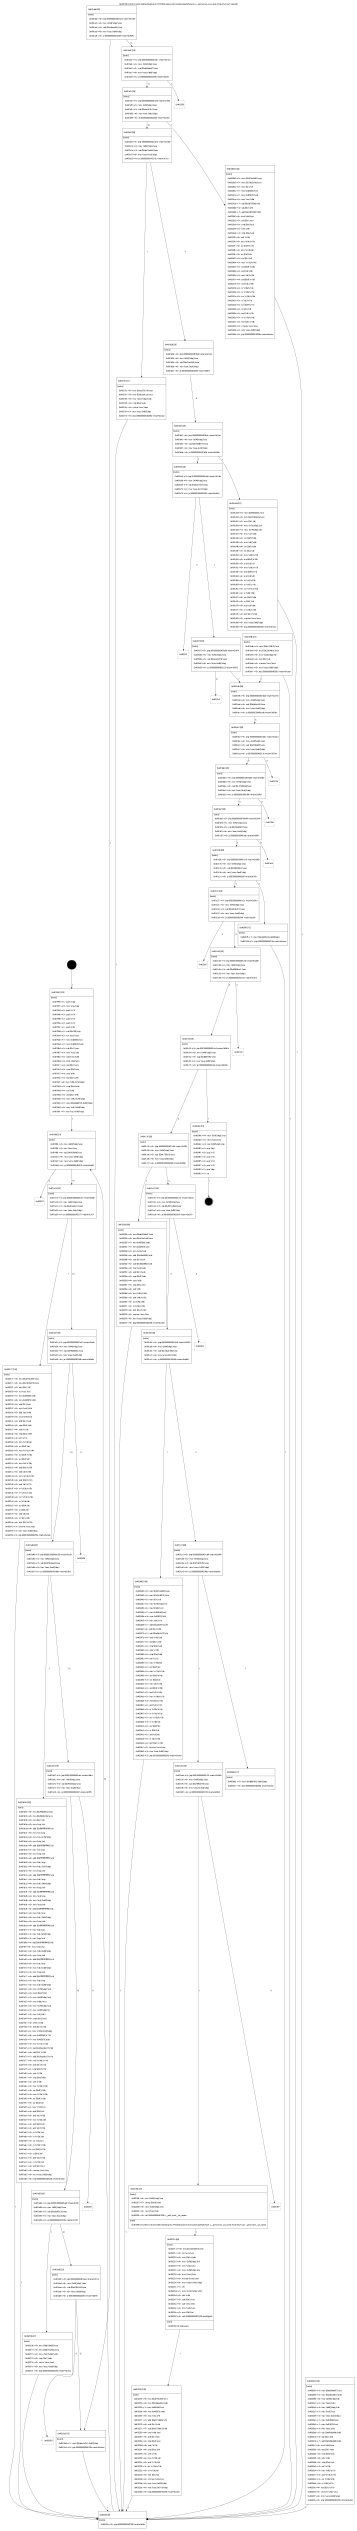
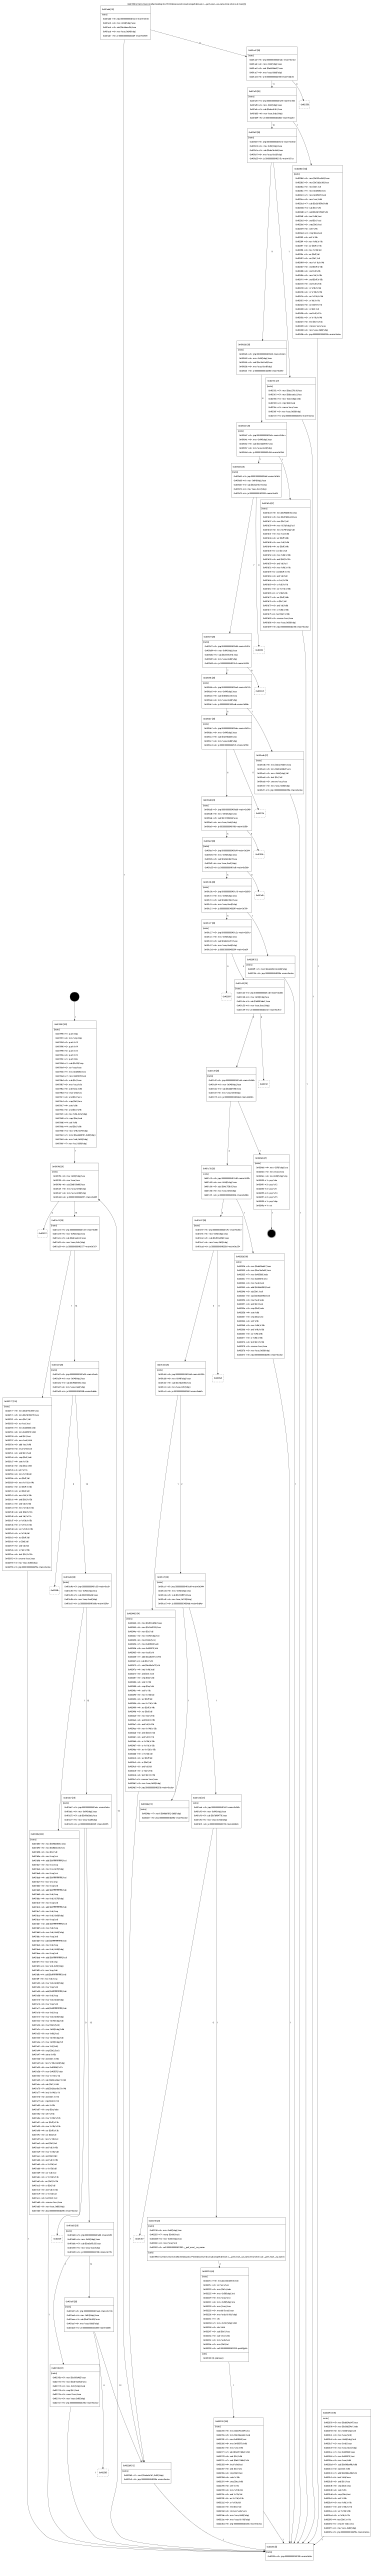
edge "0x401edb [27]" -> "0x401b9b [28]": reversed
edge "0x402440 [154]" -> "0x4025fa [5]": now "0x402440 [154]" -> "0x4022b9 [12]"
